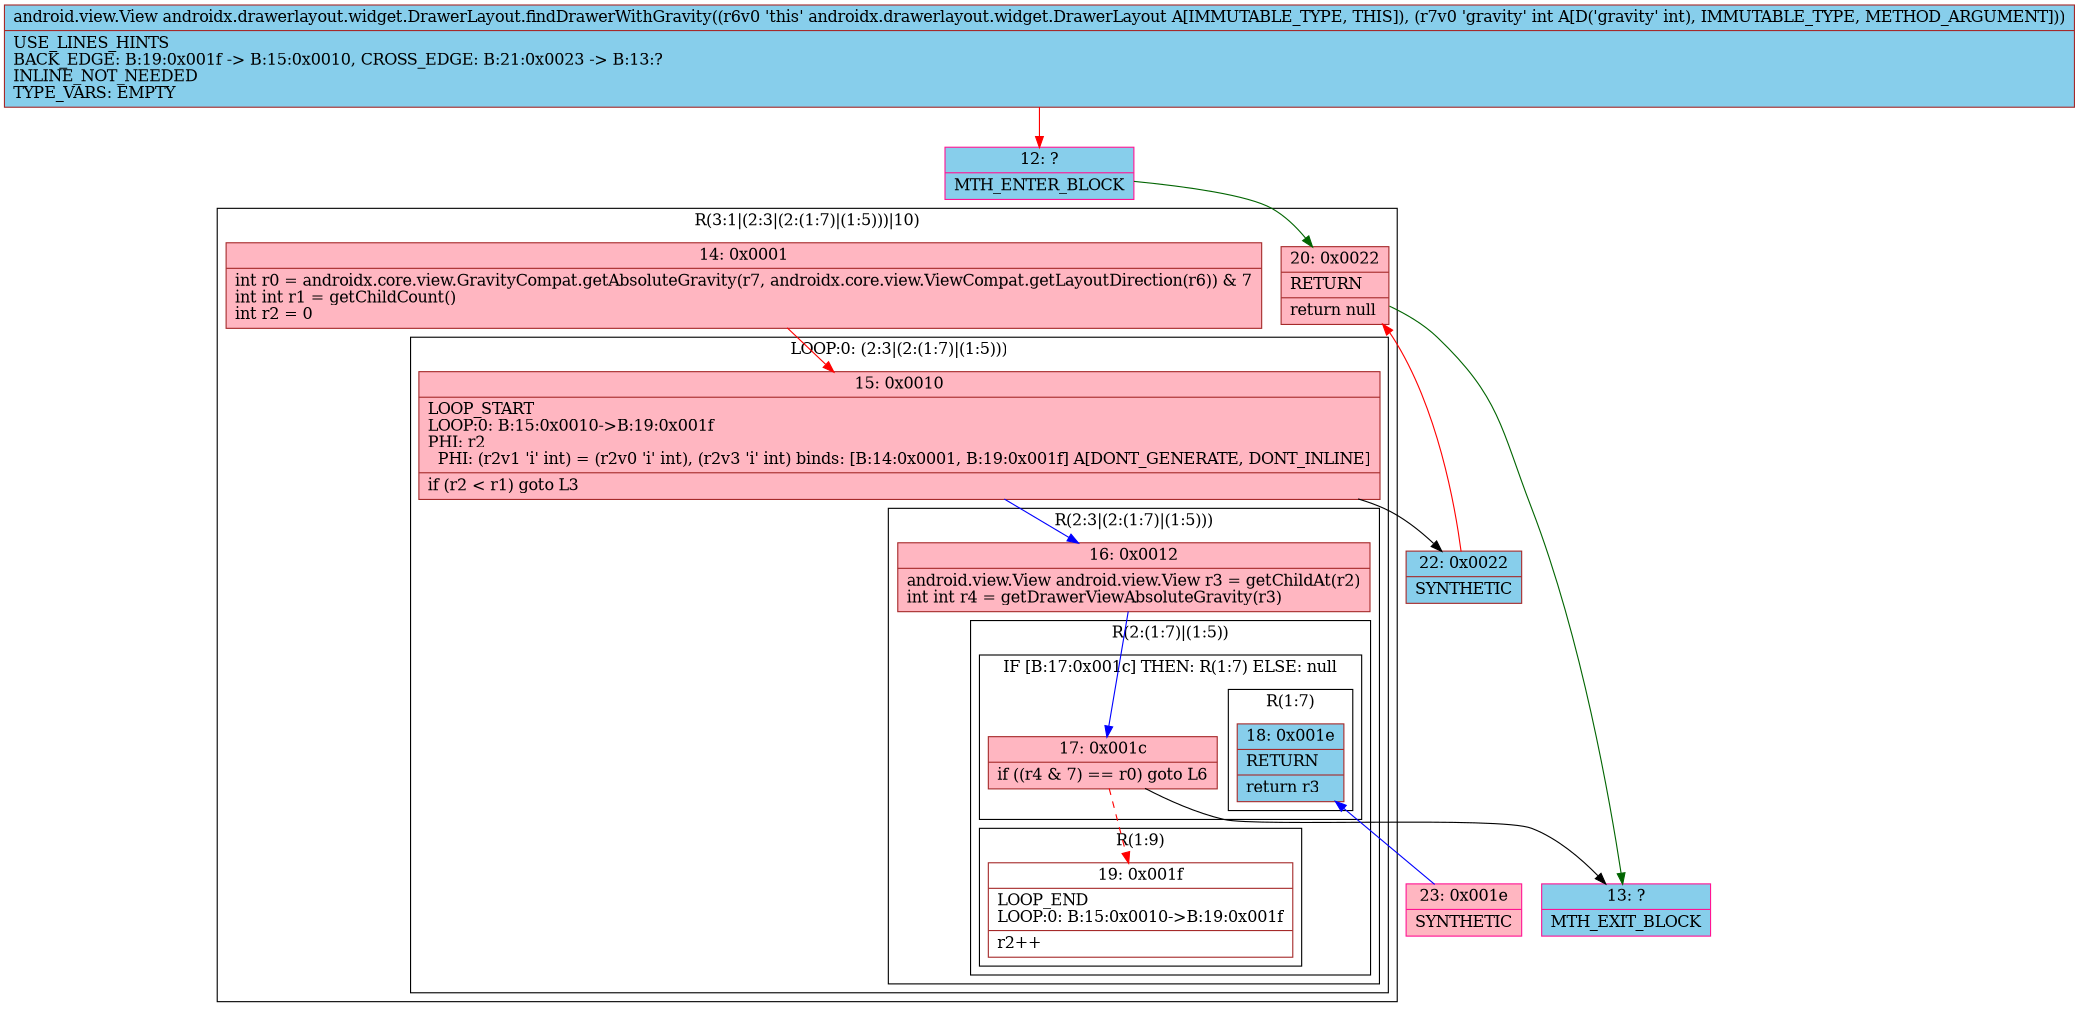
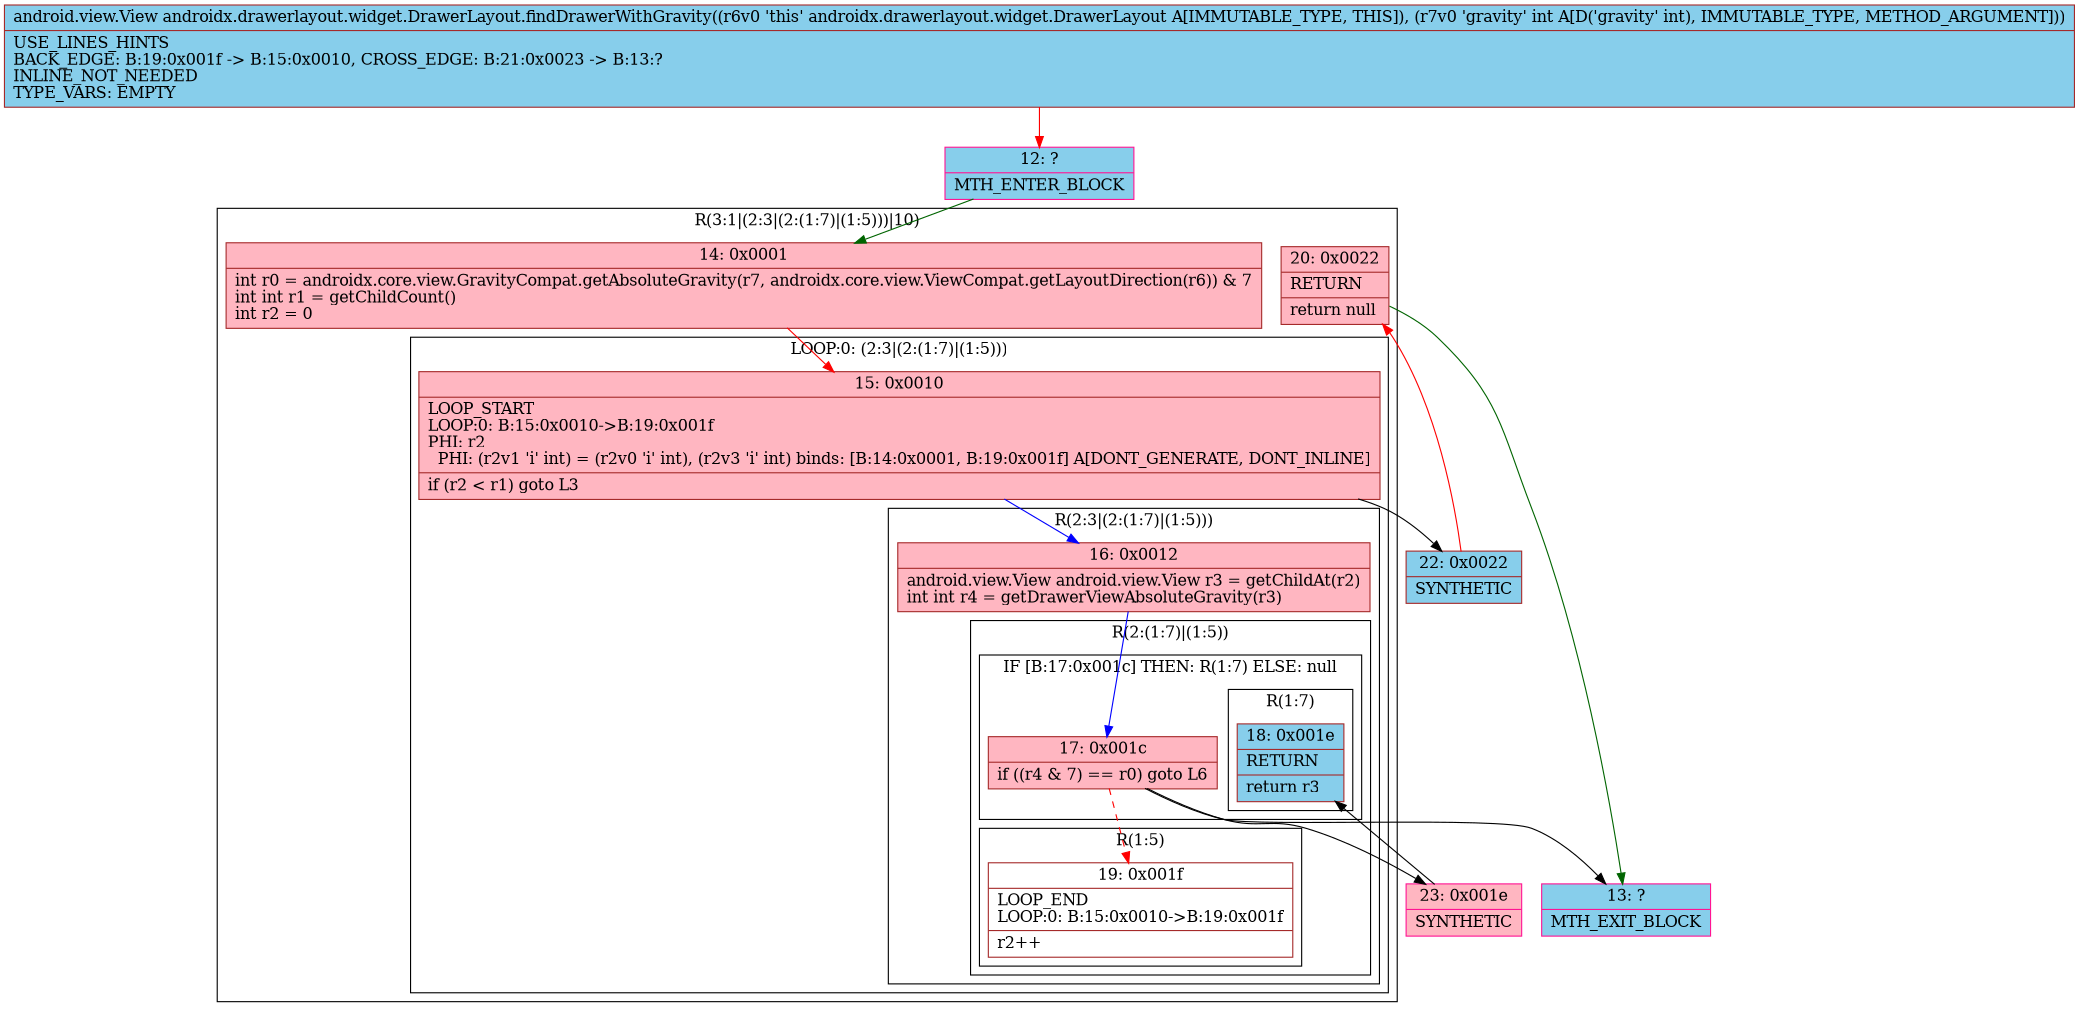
edge "12: ?" -> "20: 0x0022": now "12: ?" -> "14: 0x0001"
edge "17: 0x001c" -> "23: 0x001e": added
cluster "R(1:9)": label "R(1:9)" -> "R(1:5)"
edge "23: 0x001e" -> "18: 0x001e": color blue -> black
